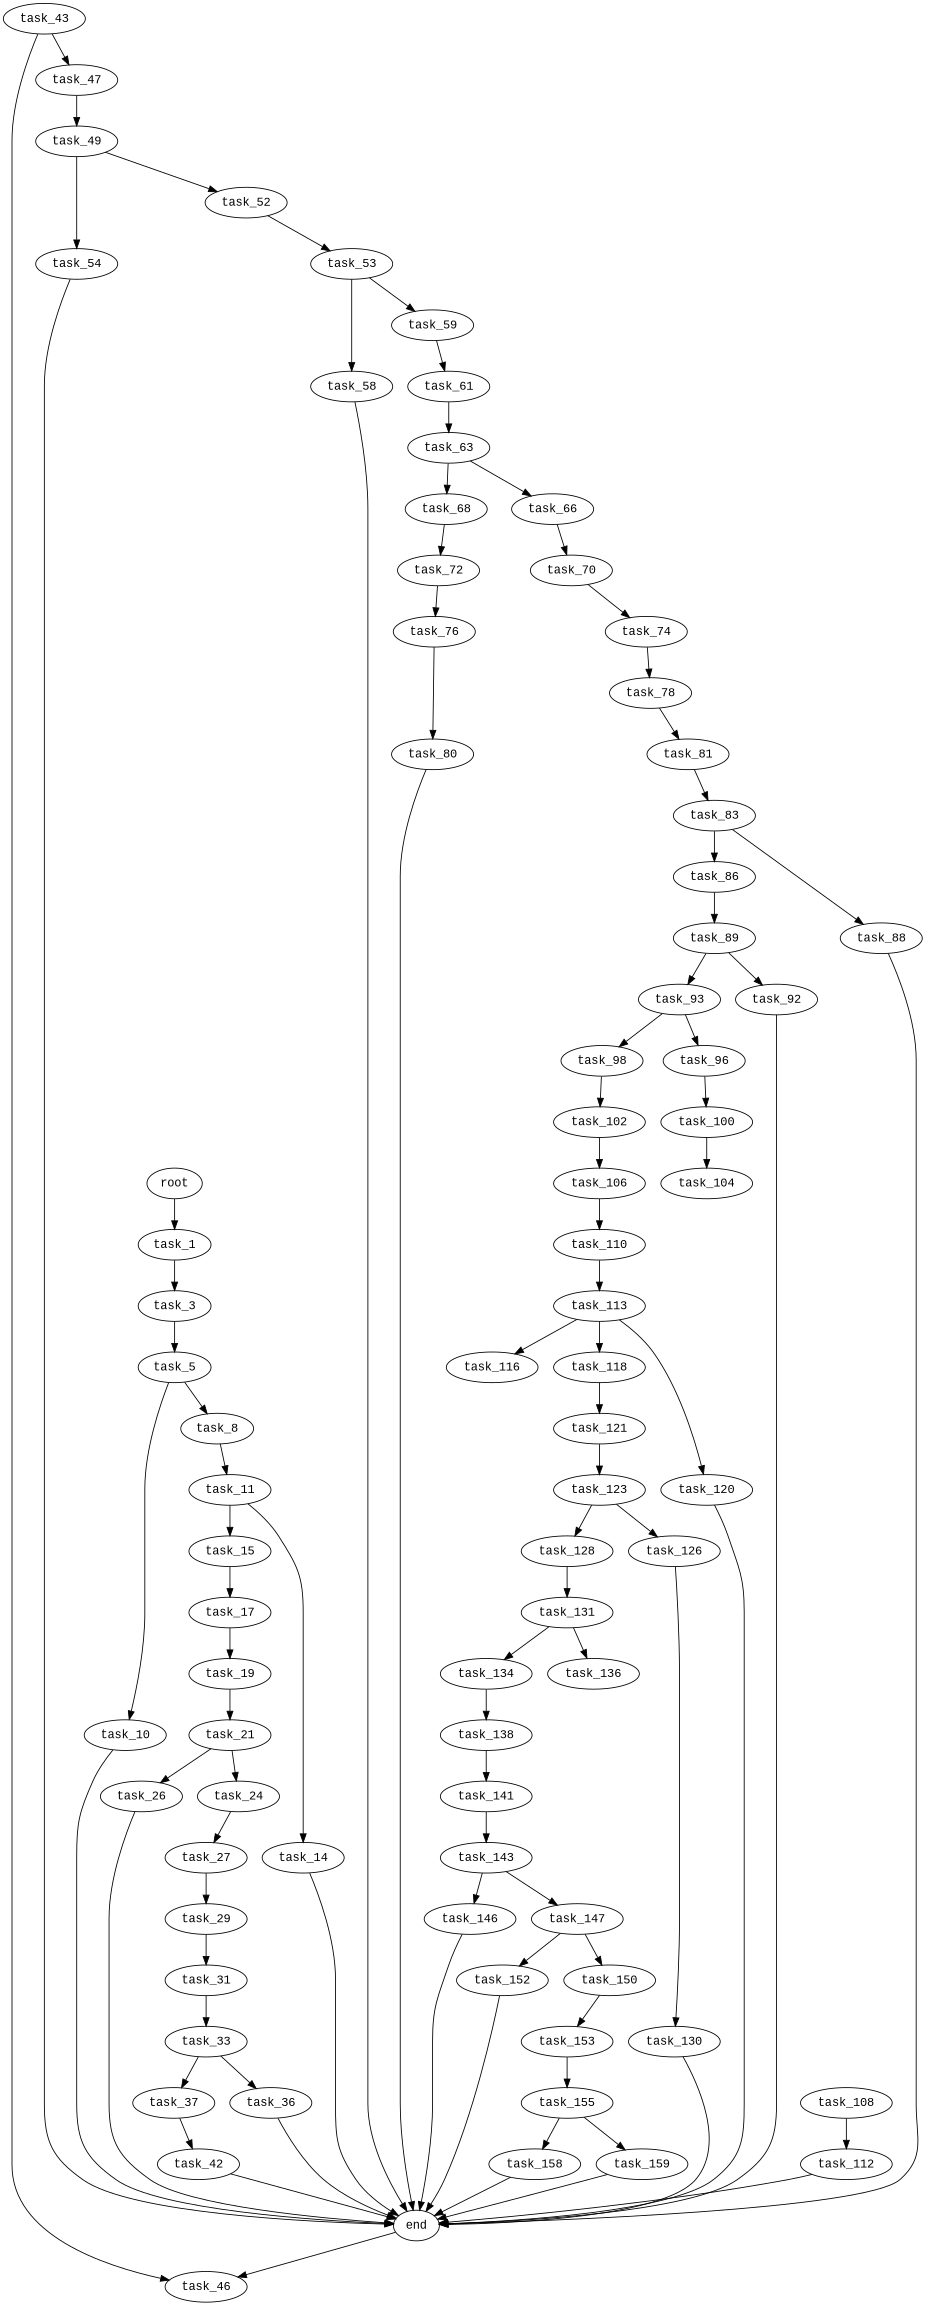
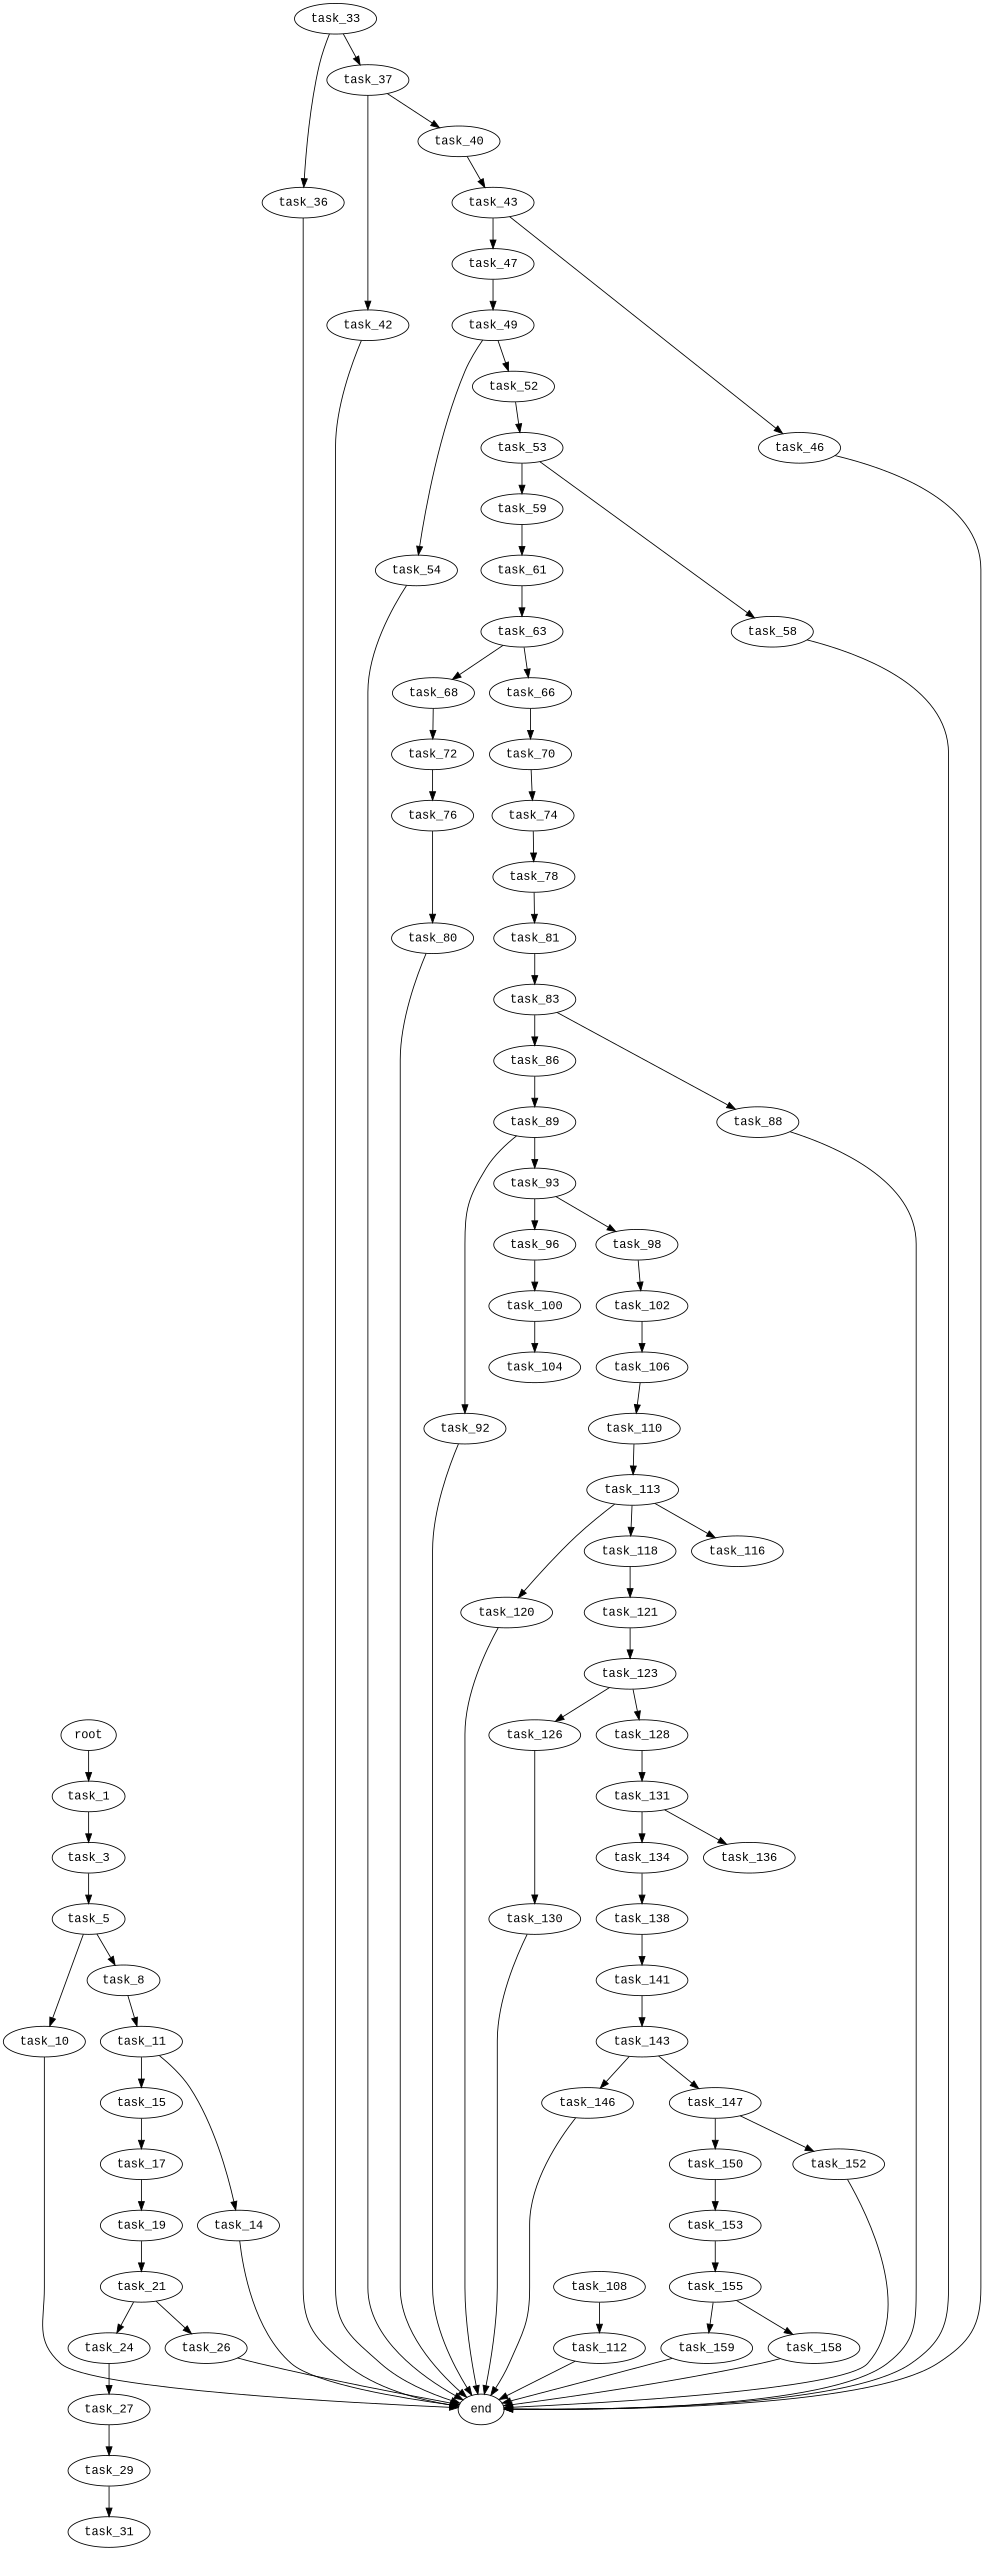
node "task_40": added
edge "task_31" -> "task_33": removed
edge "end" -> "task_46": reversed
